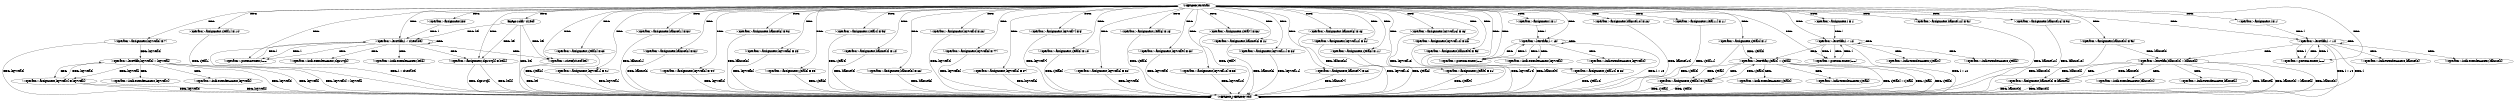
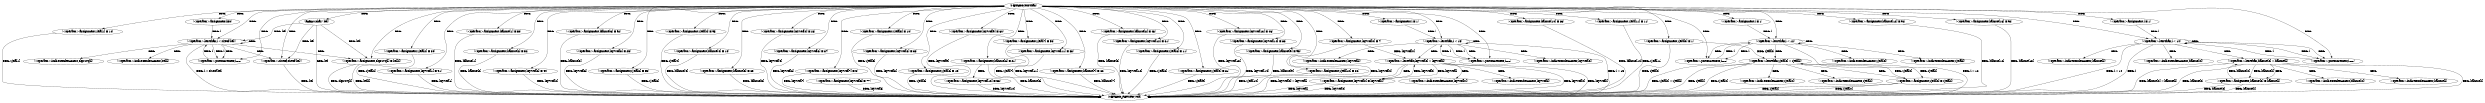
edge "(METHOD,lessThan)" -> "(<operator>.assignment,kqvwof[5] = 77)": removed, label "DDG:"
node "(PARAM,char* sizeof)": label "(PARAM,char* sizeof)" -> "(PARAM,char* bel)"
edge "(METHOD,lessThan)" -> "(<operator>.assignment,kqvwof[10] = 53)": now "(<operator>.assignment,hahnue[6] = 21)" -> "(<operator>.assignment,kqvwof[10] = 53)"
node "(<operator>.assignment,hahnue[0] = 93)": removed
edge "(<operator>.lessThan,i < 15)" -> "(<operator>.lessThan,kqvwof[0] < kqvwof[i])": added, label "CDG:"
node "(METHOD_METHOD,void)": label "(METHOD_METHOD,void)" -> "(METHOD_RETURN,void)"
